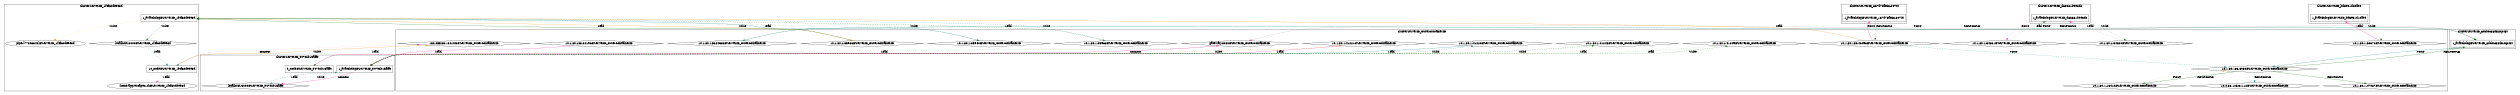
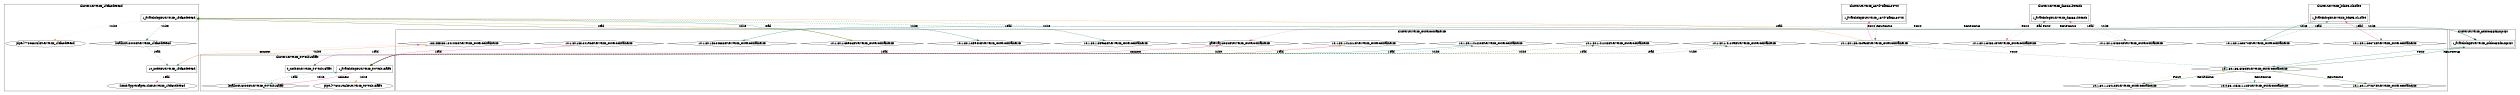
node "10.1.80.1:60370#ServerID_OuterContainerID": added
node "pipe:[77302196]#ServerID_e47e2b15aff4": added
